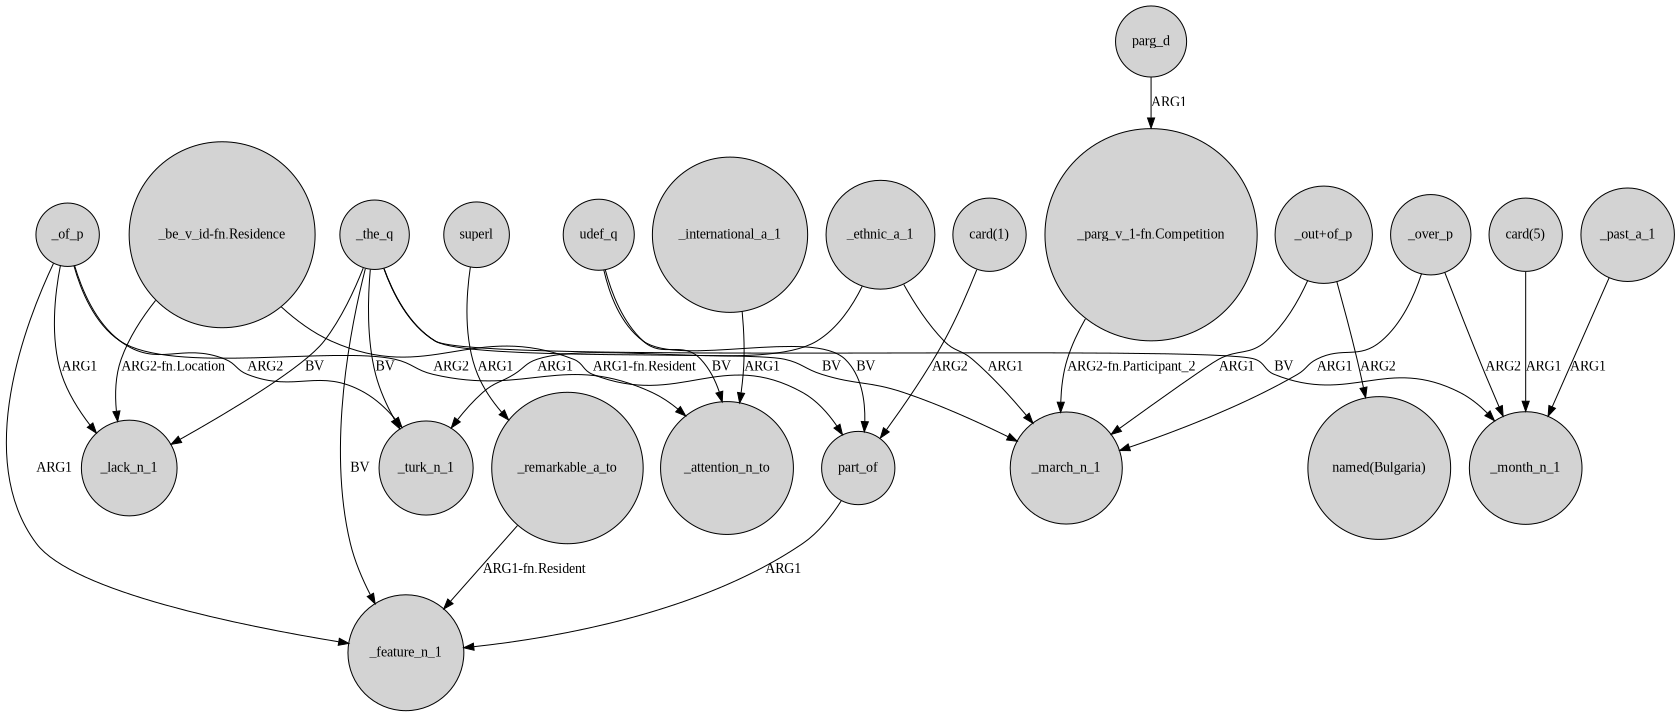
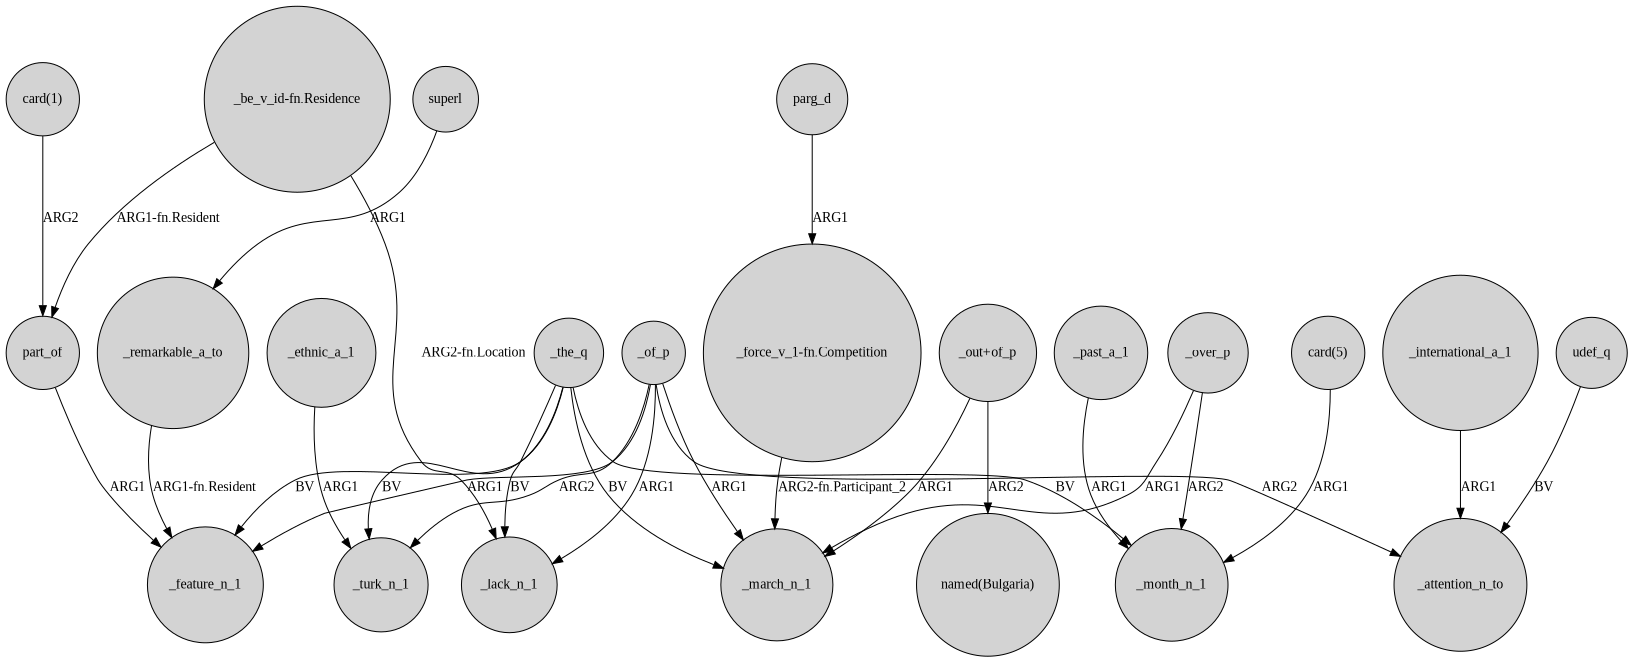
node "_parg_v_1-fn.Competition": label "_parg_v_1-fn.Competition" -> "_force_v_1-fn.Competition"
edge "_ethnic_a_1" -> "_march_n_1": now "_of_p" -> "_march_n_1"
edge "udef_q" -> "part_of": removed, label "BV"
